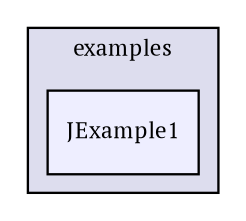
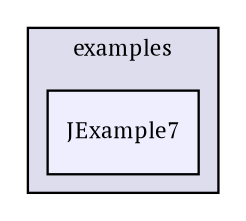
node "JExample1": label "JExample1" -> "JExample7"
